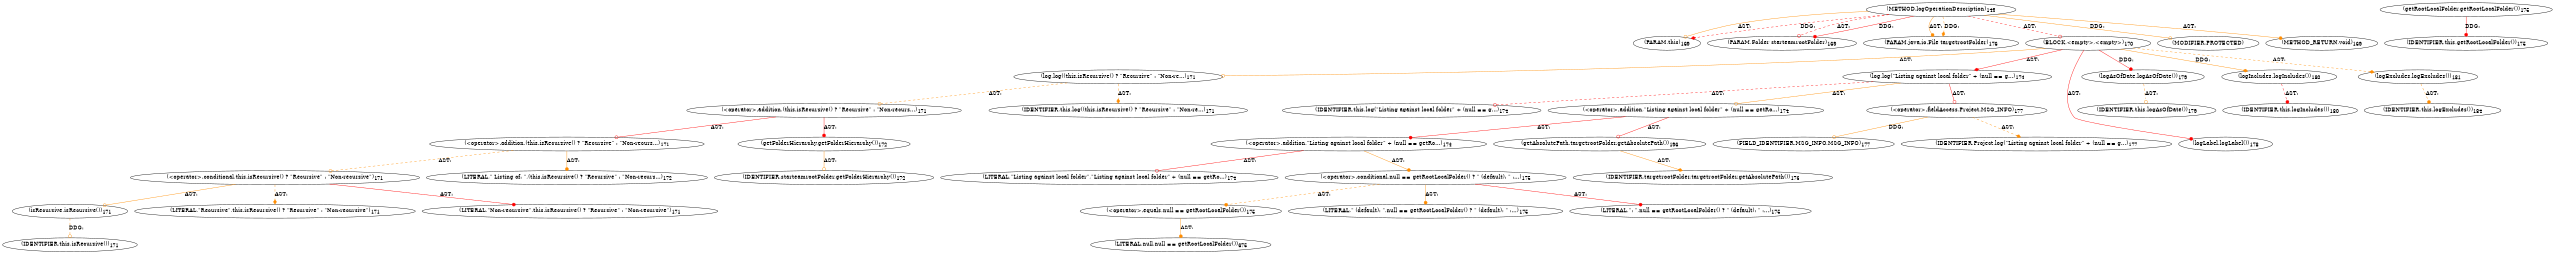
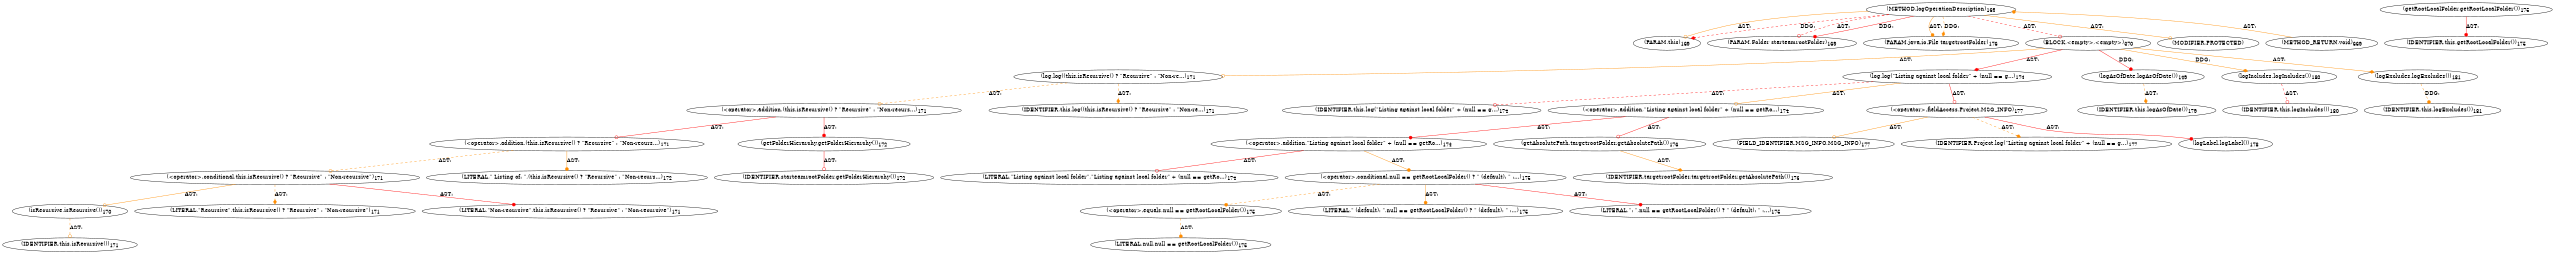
node "(METHOD,logOperationDescription)": text "149" -> "169"
edge "(METHOD,logOperationDescription)" -> "(METHOD_RETURN,void)": reversed
edge "(METHOD,logOperationDescription)" -> "(MODIFIER,PROTECTED)": label "DDG: " -> "AST: "
edge "(getRootLocalFolder,getRootLocalFolder())" -> "(IDENTIFIER,this,getRootLocalFolder())": label "DDG: " -> "AST: "
node "(BLOCK,<empty>,<empty>)": text "170" -> "370"
node "(METHOD_RETURN,void)": text "169" -> "669"
edge "(BLOCK,<empty>,<empty>)" -> "(logExcludes,logExcludes())": style dashed -> solid
node "(logAsOfDate,logAsOfDate())": text "179" -> "149"
edge "(logAsOfDate,logAsOfDate())" -> "(IDENTIFIER,this,logAsOfDate())": arrowhead odot -> diamond
edge "(logIncludes,logIncludes())" -> "(IDENTIFIER,this,logIncludes())": arrowhead dot -> odot
edge "(logExcludes,logExcludes())" -> "(IDENTIFIER,this,logExcludes())": label "AST: " -> "DDG: "
node "(IDENTIFIER,this,logExcludes())": text "184" -> "181"
edge "(BLOCK,<empty>,<empty>)" -> "(logLabel,logLabel())": now "(<operator>.fieldAccess,Project.MSG_INFO)" -> "(logLabel,logLabel())"
edge "(<operator>.fieldAccess,Project.MSG_INFO)" -> "(FIELD_IDENTIFIER,MSG_INFO,MSG_INFO)": label "DDG: " -> "AST: "
node "(getAbsolutePath,targetrootFolder.getAbsolutePath())": text "196" -> "176"
edge "(getFolderHierarchy,getFolderHierarchy())" -> "(IDENTIFIER,starteamrootFolder,getFolderHierarchy())": color darkorange -> red
node "(isRecursive,isRecursive())": text "171" -> "170"
edge "(<operator>.equals,null == getRootLocalFolder())" -> "(LITERAL,null,null == getRootLocalFolder())": style solid -> dashed
edge "(isRecursive,isRecursive())" -> "(IDENTIFIER,this,isRecursive())": label "DDG: " -> "AST: "
node "(LITERAL,null,null == getRootLocalFolder())": text "675" -> "175"
